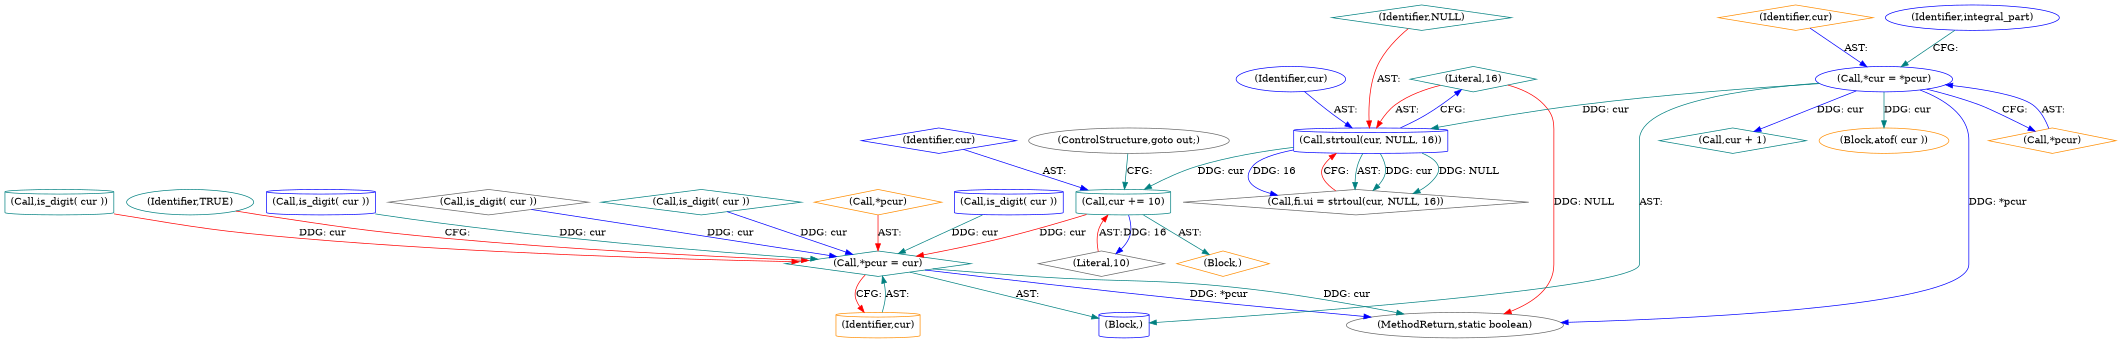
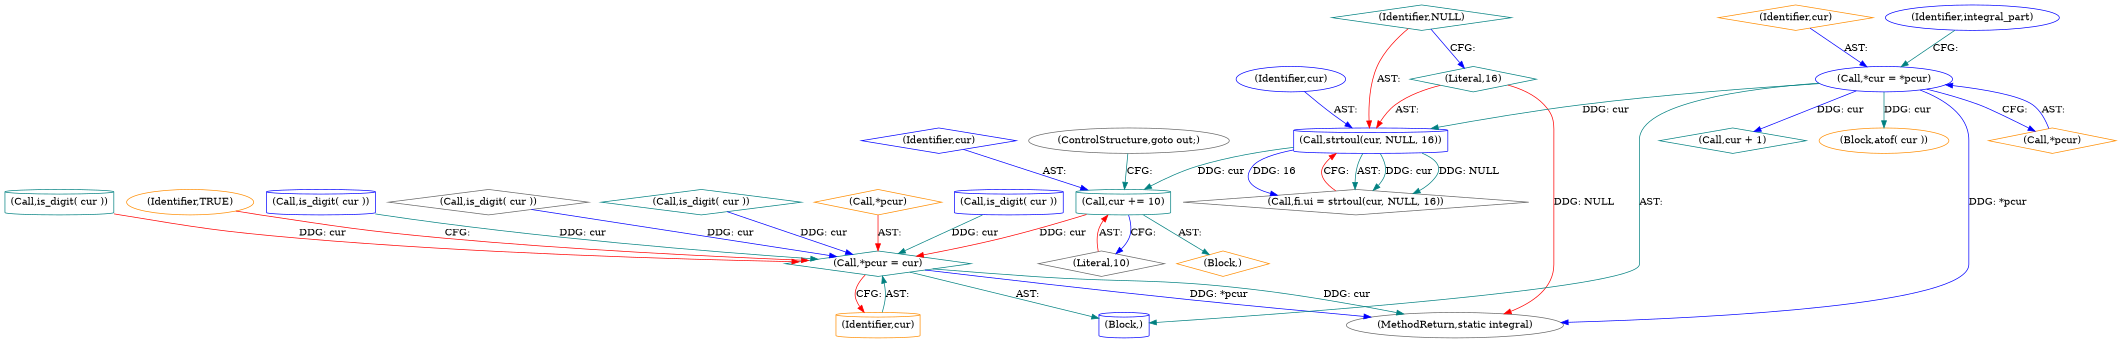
edge "(Call,strtoul(cur, NULL, 16))" -> "(Literal,16)": now "(Identifier,NULL)" -> "(Literal,16)"
node "(Identifier,TRUE)": color teal -> darkorange
edge "(Call,cur += 10)" -> "(Literal,10)": label "DDG: 16" -> "CFG: "
node "(MethodReturn,static boolean)": label "(MethodReturn,static boolean)" -> "(MethodReturn,static integral)"
